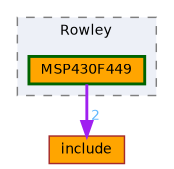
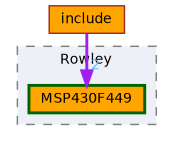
edge "MSP430F449" -> "include": reversed
